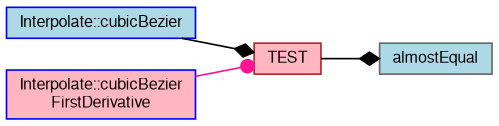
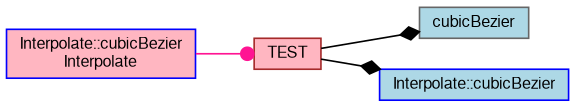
edge "Interpolate::cubicBezier" -> "TEST": reversed
node "almostEqual": label "almostEqual" -> "cubicBezier"
node "Interpolate::cubicBezier FirstDerivative": label "Interpolate::cubicBezier FirstDerivative" -> "Interpolate::cubicBezier Interpolate"
